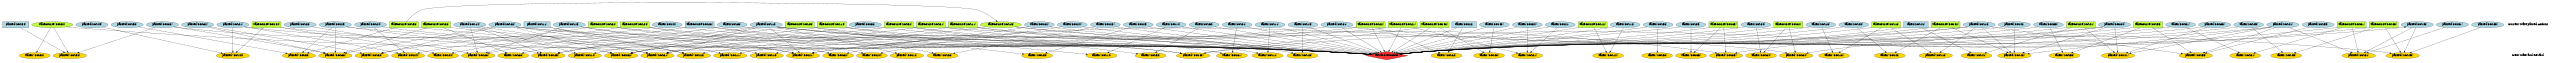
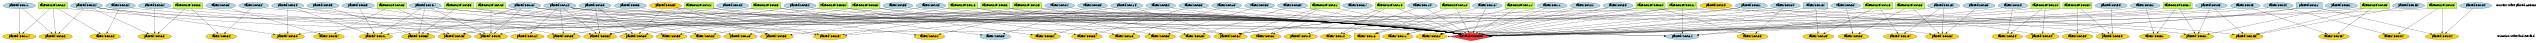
edge "takeCourse($CS53)" -> "takeCourse($CS15)": now "takeCourse($CS53)" -> "taken'($CS53)"
node "passed($CS54)": shape box -> ellipse
node "takeCourse($CS54)": shape ellipse -> box
node "passed($CS21)": shape ellipse -> box
node "passed($CS25)": fillcolor lightblue -> gold1
node "passed($CS24)": fillcolor lightblue -> gold1
node "passed($CS11)": shape box -> ellipse
node "takeCourse($CS23)": fillcolor lightblue -> olivedrab1
node "takeCourse($CS15)": shape ellipse -> box
node "taken($CS15)": shape ellipse -> box
node "taken($CS22)": shape box -> ellipse
node "taken($CS41)": shape box -> ellipse
edge "passed'($CS43)" -> "passed($CS43)": reversed
edge "passed($CS22)" -> "passed'($CS33)": removed
edge "taken($CS43)" -> "Reward Function": now "taken'($CS21)" -> "Reward Function"
edge "passed($CS14)" -> "passed'($CS14)": removed
edge "takeCourse($CS11)" -> "passed'($CS11)": now "takeCourse($CS22)" -> "passed'($CS11)"
node "passed'($CS21)": fillcolor gold1 -> lightblue
node "taken'($CS12)": shape ellipse -> box
node "taken'($CS35)": fillcolor gold1 -> lightblue
node "Next State and Reward": label "Next State and Reward" -> "Function State and Reward"
